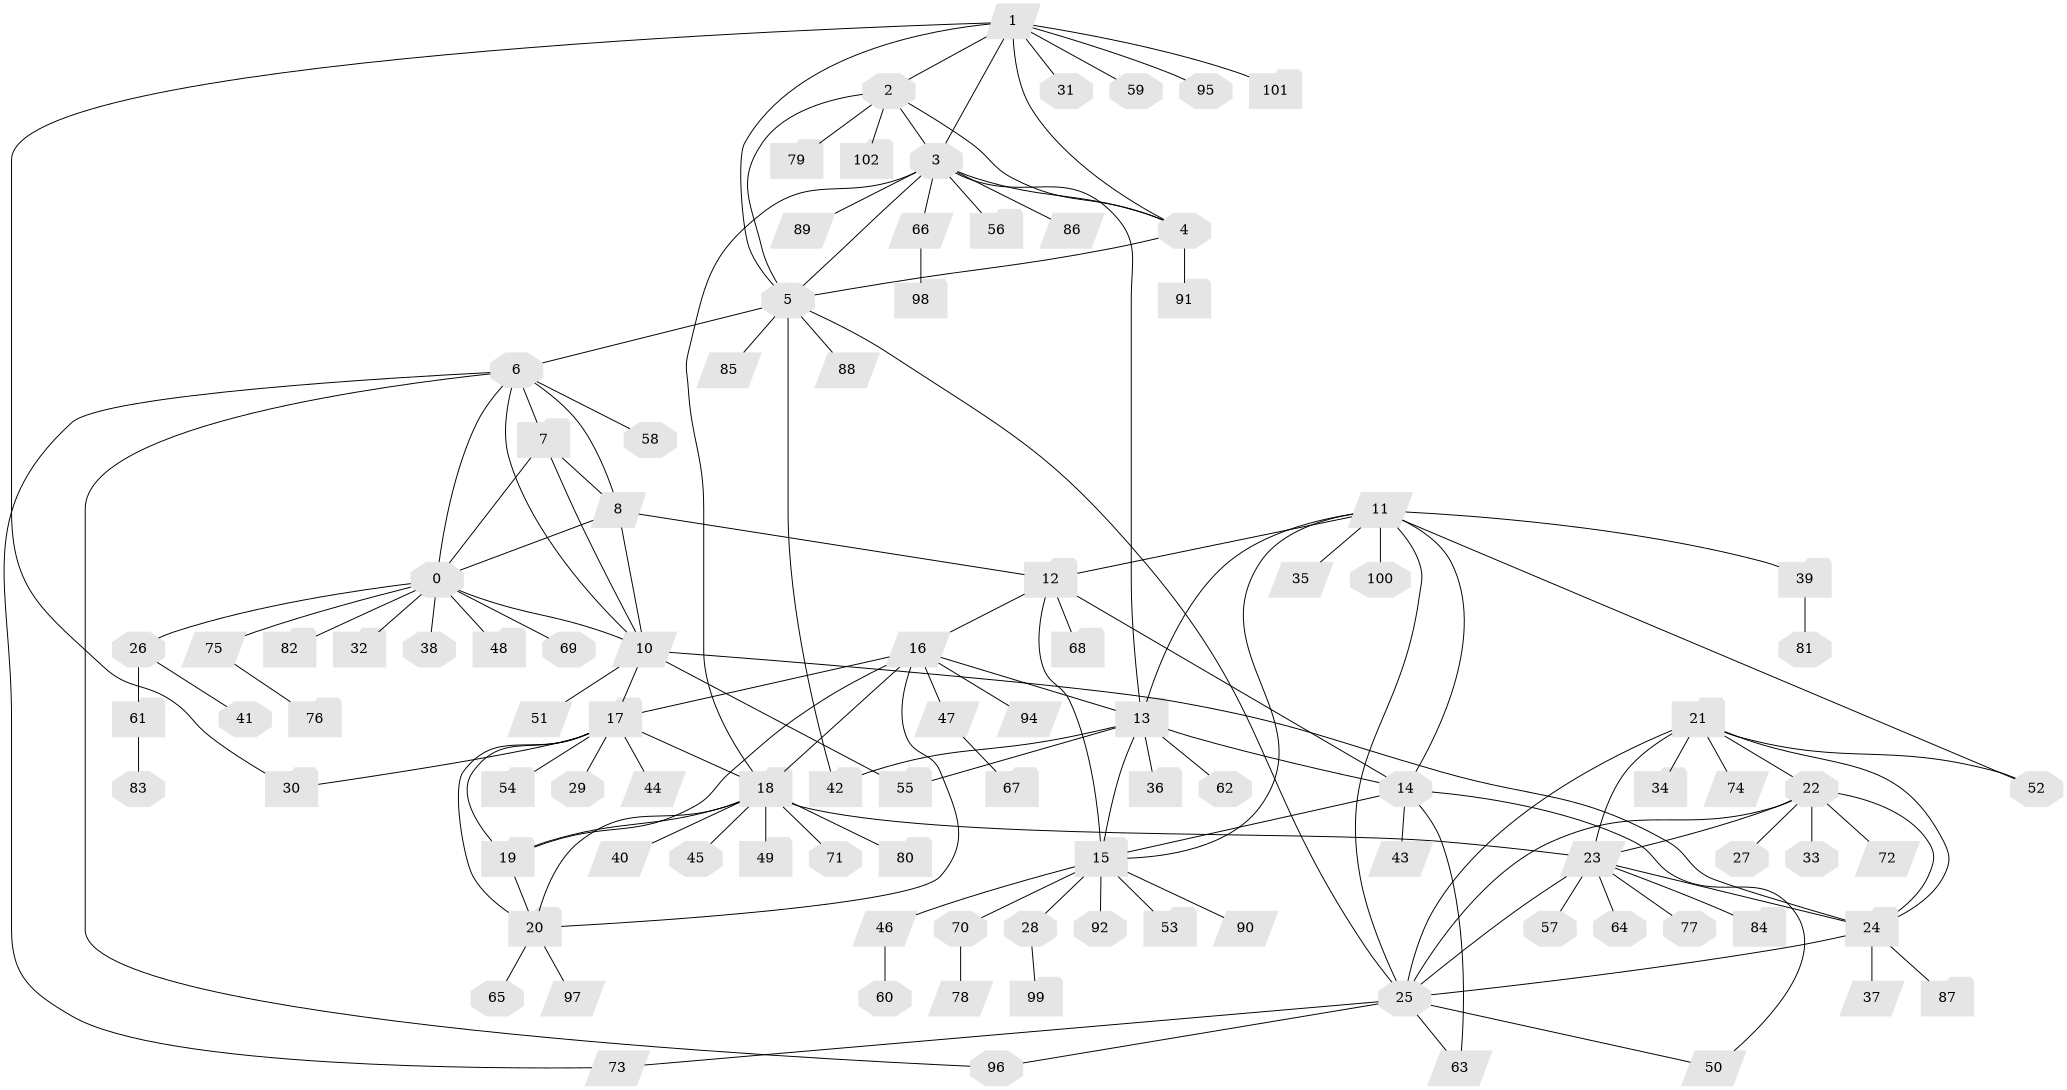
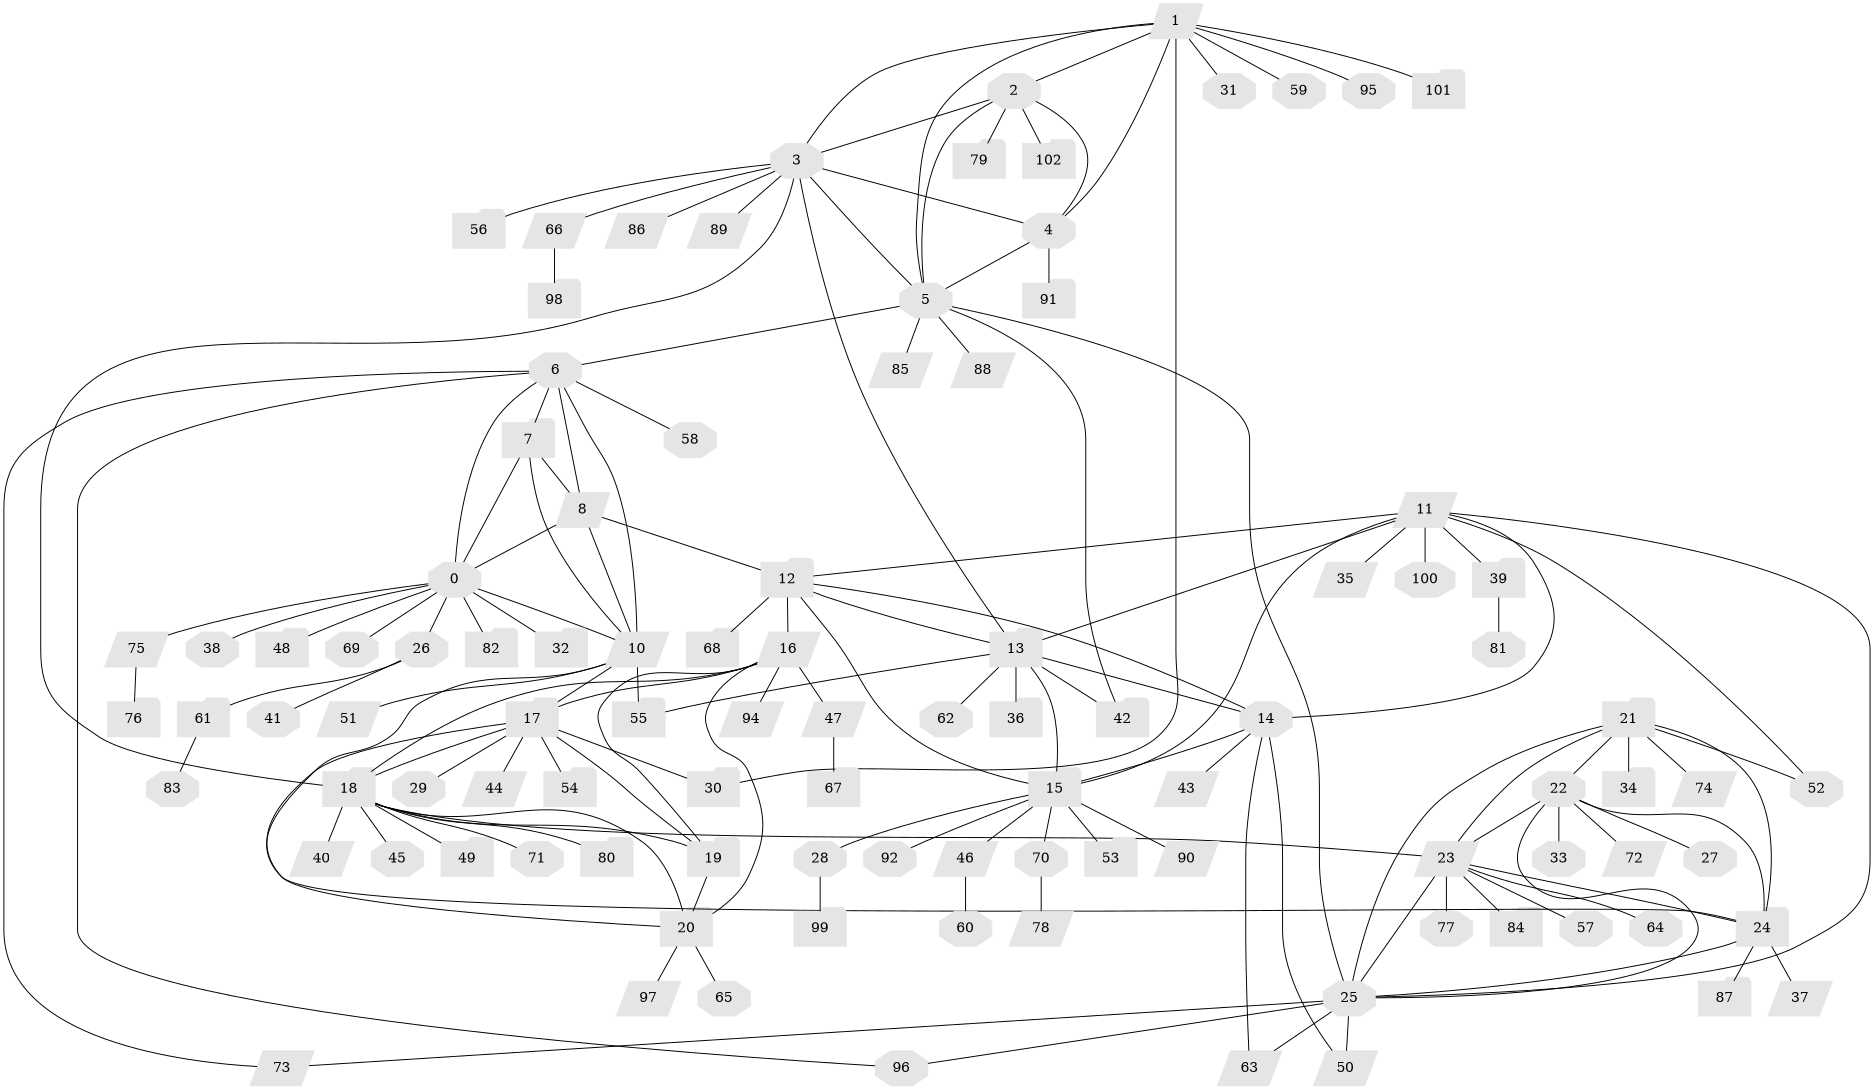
edge "16" -- "13": now "12" -- "13"
